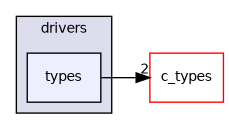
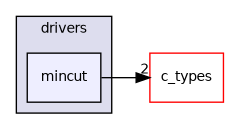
node "types": label "types" -> "mincut"
